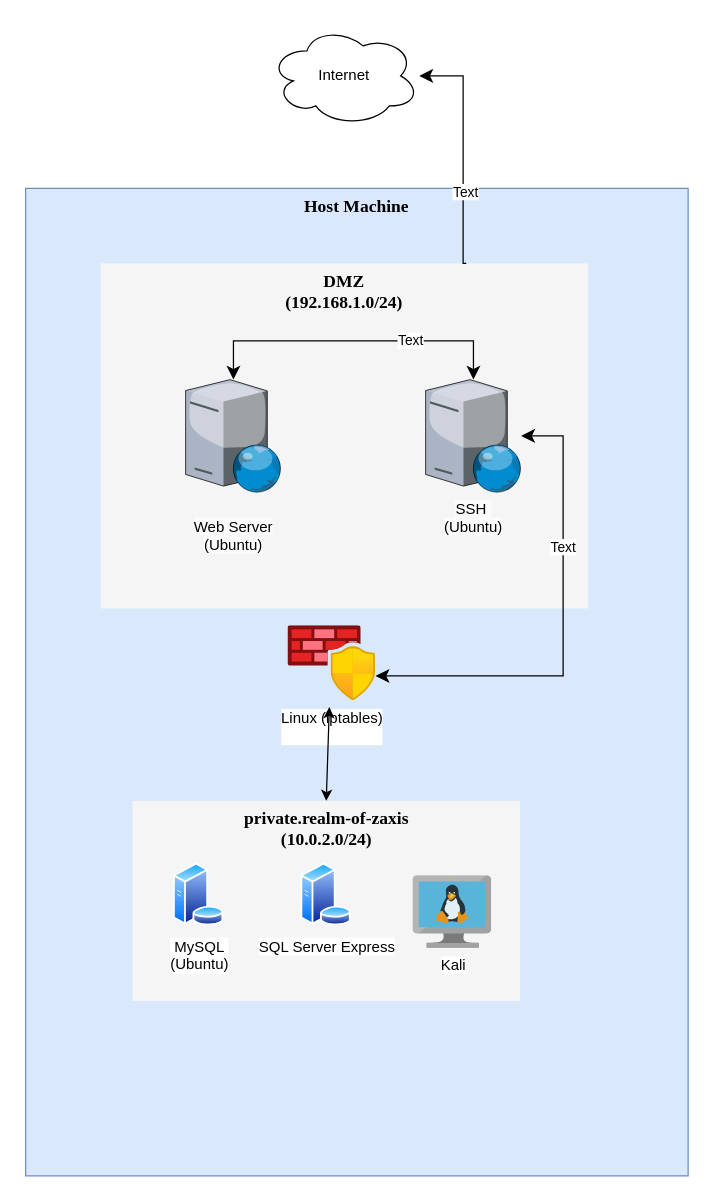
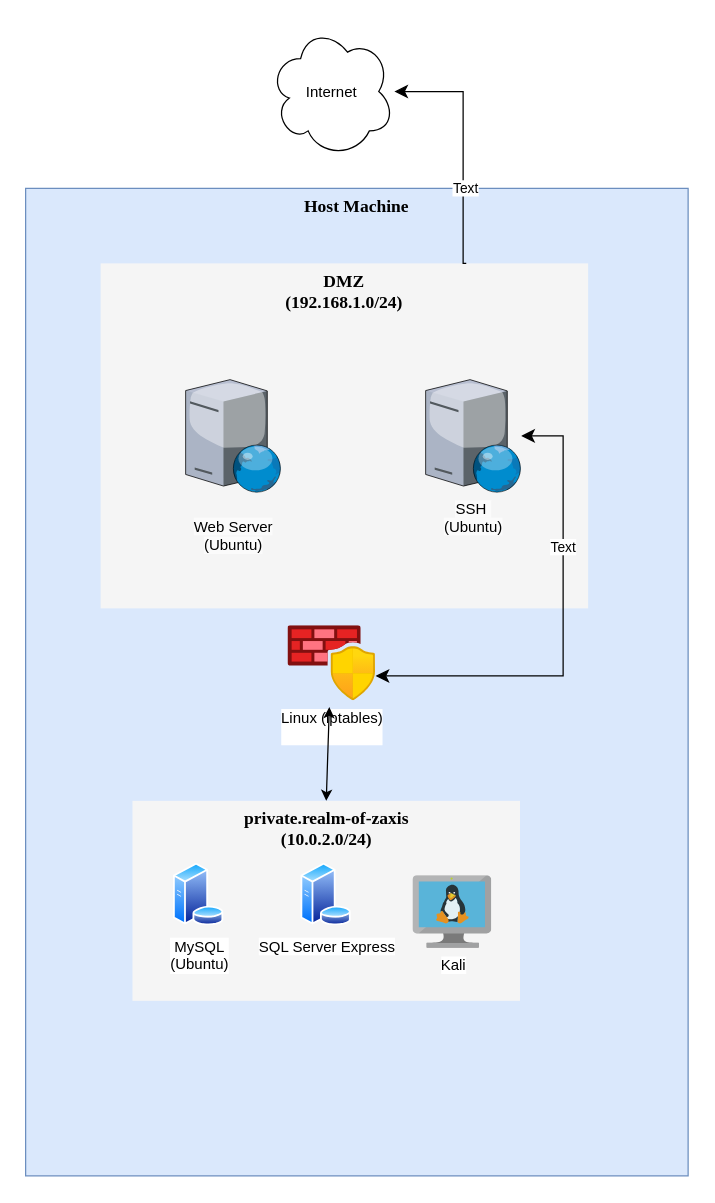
node "Internet": size 150x100 -> 125x131
edge "Web Server(Ubuntu)" -- "SSH (Ubuntu)": removed, label "Text"
